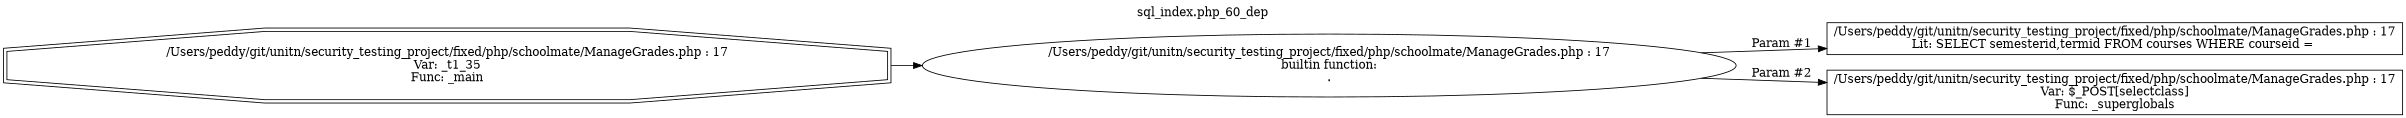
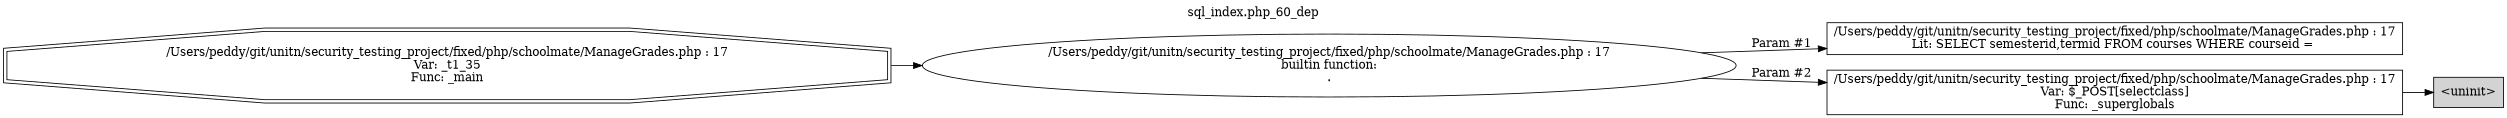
node "<uninit>": added
